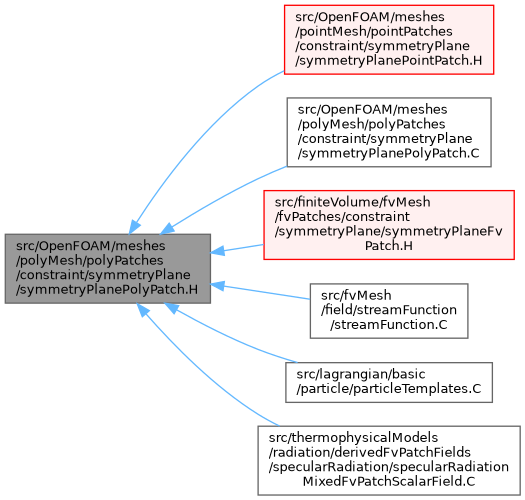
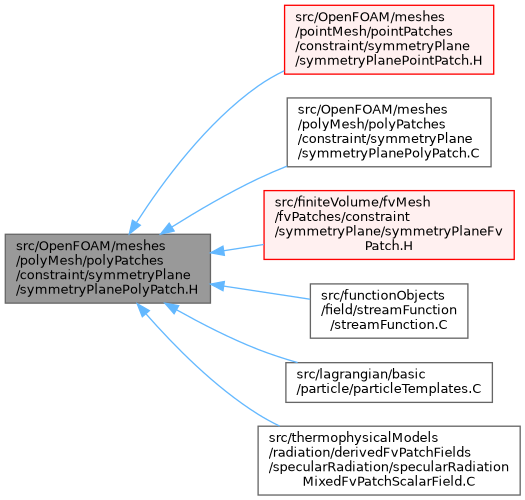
node "src/fvMesh /field/streamFunction /streamFunction.C": label "src/fvMesh /field/streamFunction /streamFunction.C" -> "src/functionObjects /field/streamFunction /streamFunction.C"
